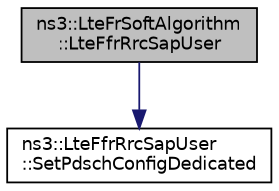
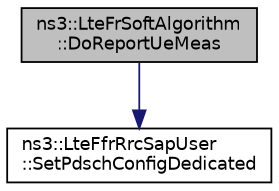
node "ns3::LteFrSoftAlgorithm ::LteFfrRrcSapUser": label "ns3::LteFrSoftAlgorithm ::LteFfrRrcSapUser" -> "ns3::LteFrSoftAlgorithm ::DoReportUeMeas"
